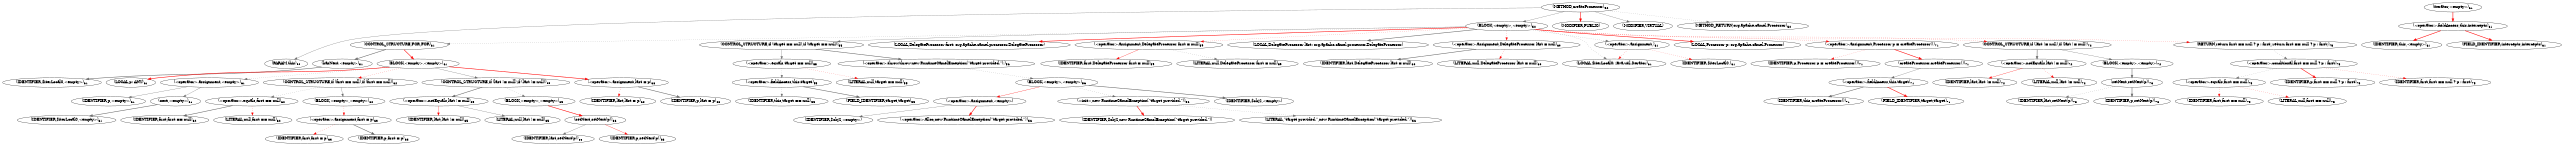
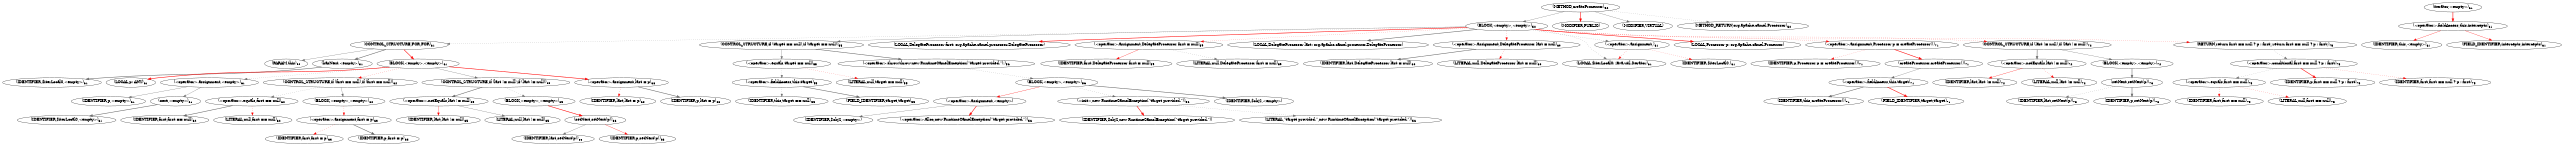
edge "(METHOD,createProcessor)" -> "(PARAM,this)": now "(CONTROL_STRUCTURE,FOR,FOR)" -> "(PARAM,this)"
edge "(<operator>.fieldAccess,this.intercepts)" -> "(IDENTIFIER,this,<empty>)": style bold -> solid
edge "(<operator>.fieldAccess,this.intercepts)" -> "(FIELD_IDENTIFIER,intercepts,intercepts)": style bold -> solid
